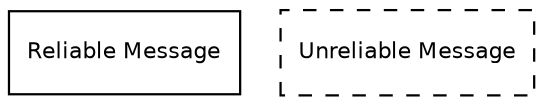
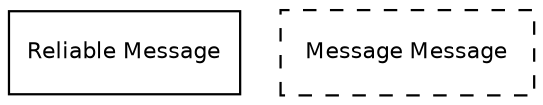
node "Unreliable Message": label "Unreliable Message" -> "Message Message"
